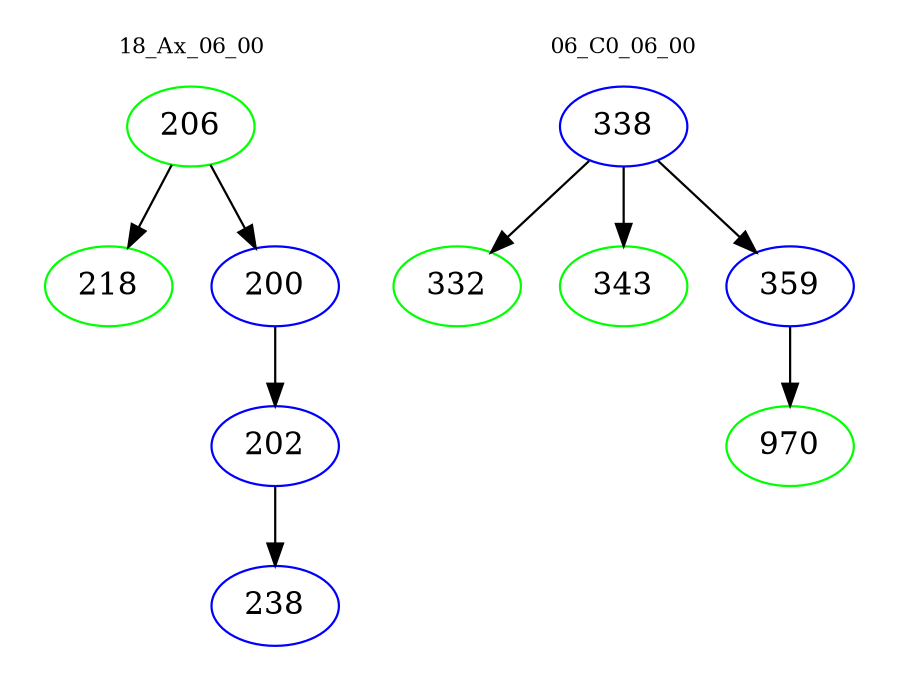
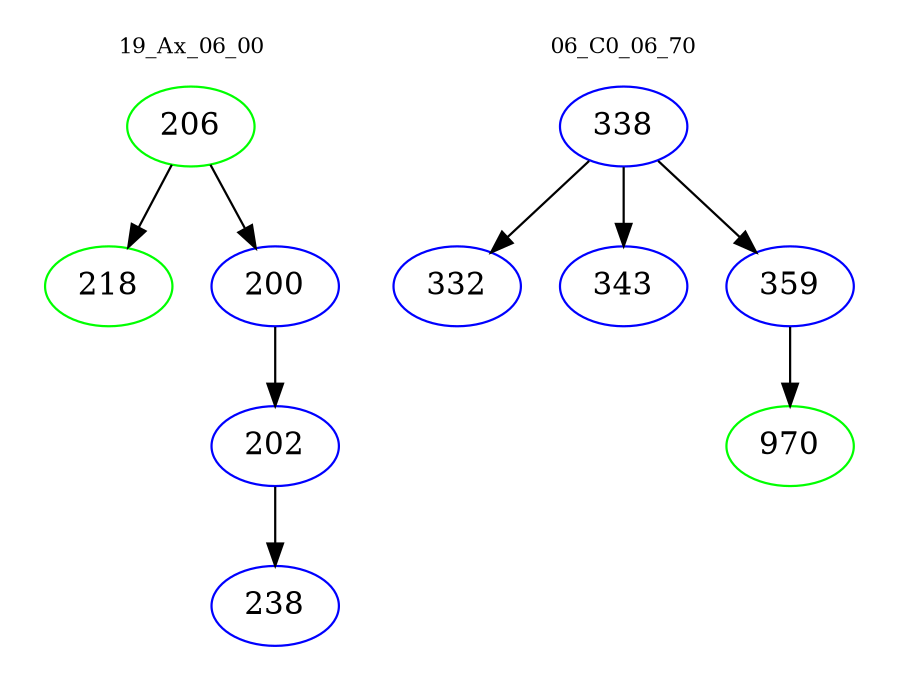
cluster "18_Ax_06_00": label "18_Ax_06_00" -> "19_Ax_06_00"
cluster "06_C0_06_00": label "06_C0_06_00" -> "06_C0_06_70"
node "332": color green -> blue
node "343": color green -> blue
